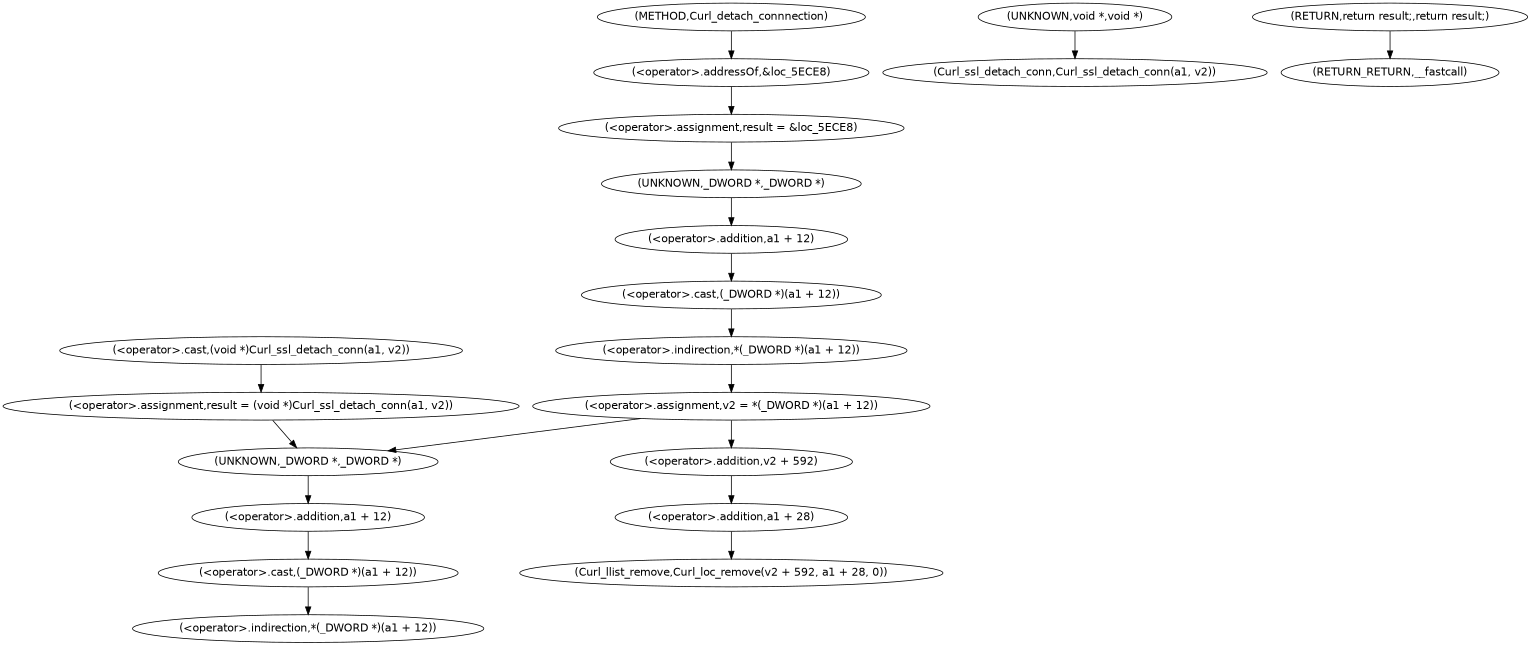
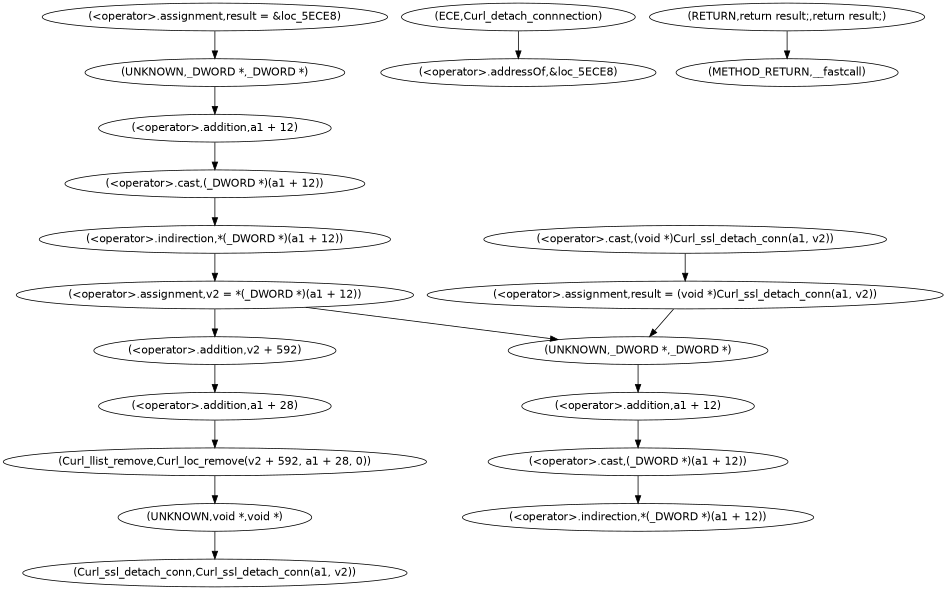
node "(METHOD,Curl_detach_connnection)": label "(METHOD,Curl_detach_connnection)" -> "(ECE,Curl_detach_connnection)"
node "(RETURN_RETURN,__fastcall)": label "(RETURN_RETURN,__fastcall)" -> "(METHOD_RETURN,__fastcall)"
edge "(<operator>.addressOf,&loc_5ECE8)" -> "(<operator>.assignment,result = &loc_5ECE8)": removed
edge "(Curl_llist_remove,Curl_loc_remove(v2 + 592, a1 + 28, 0))" -> "(UNKNOWN,void *,void *)": added
